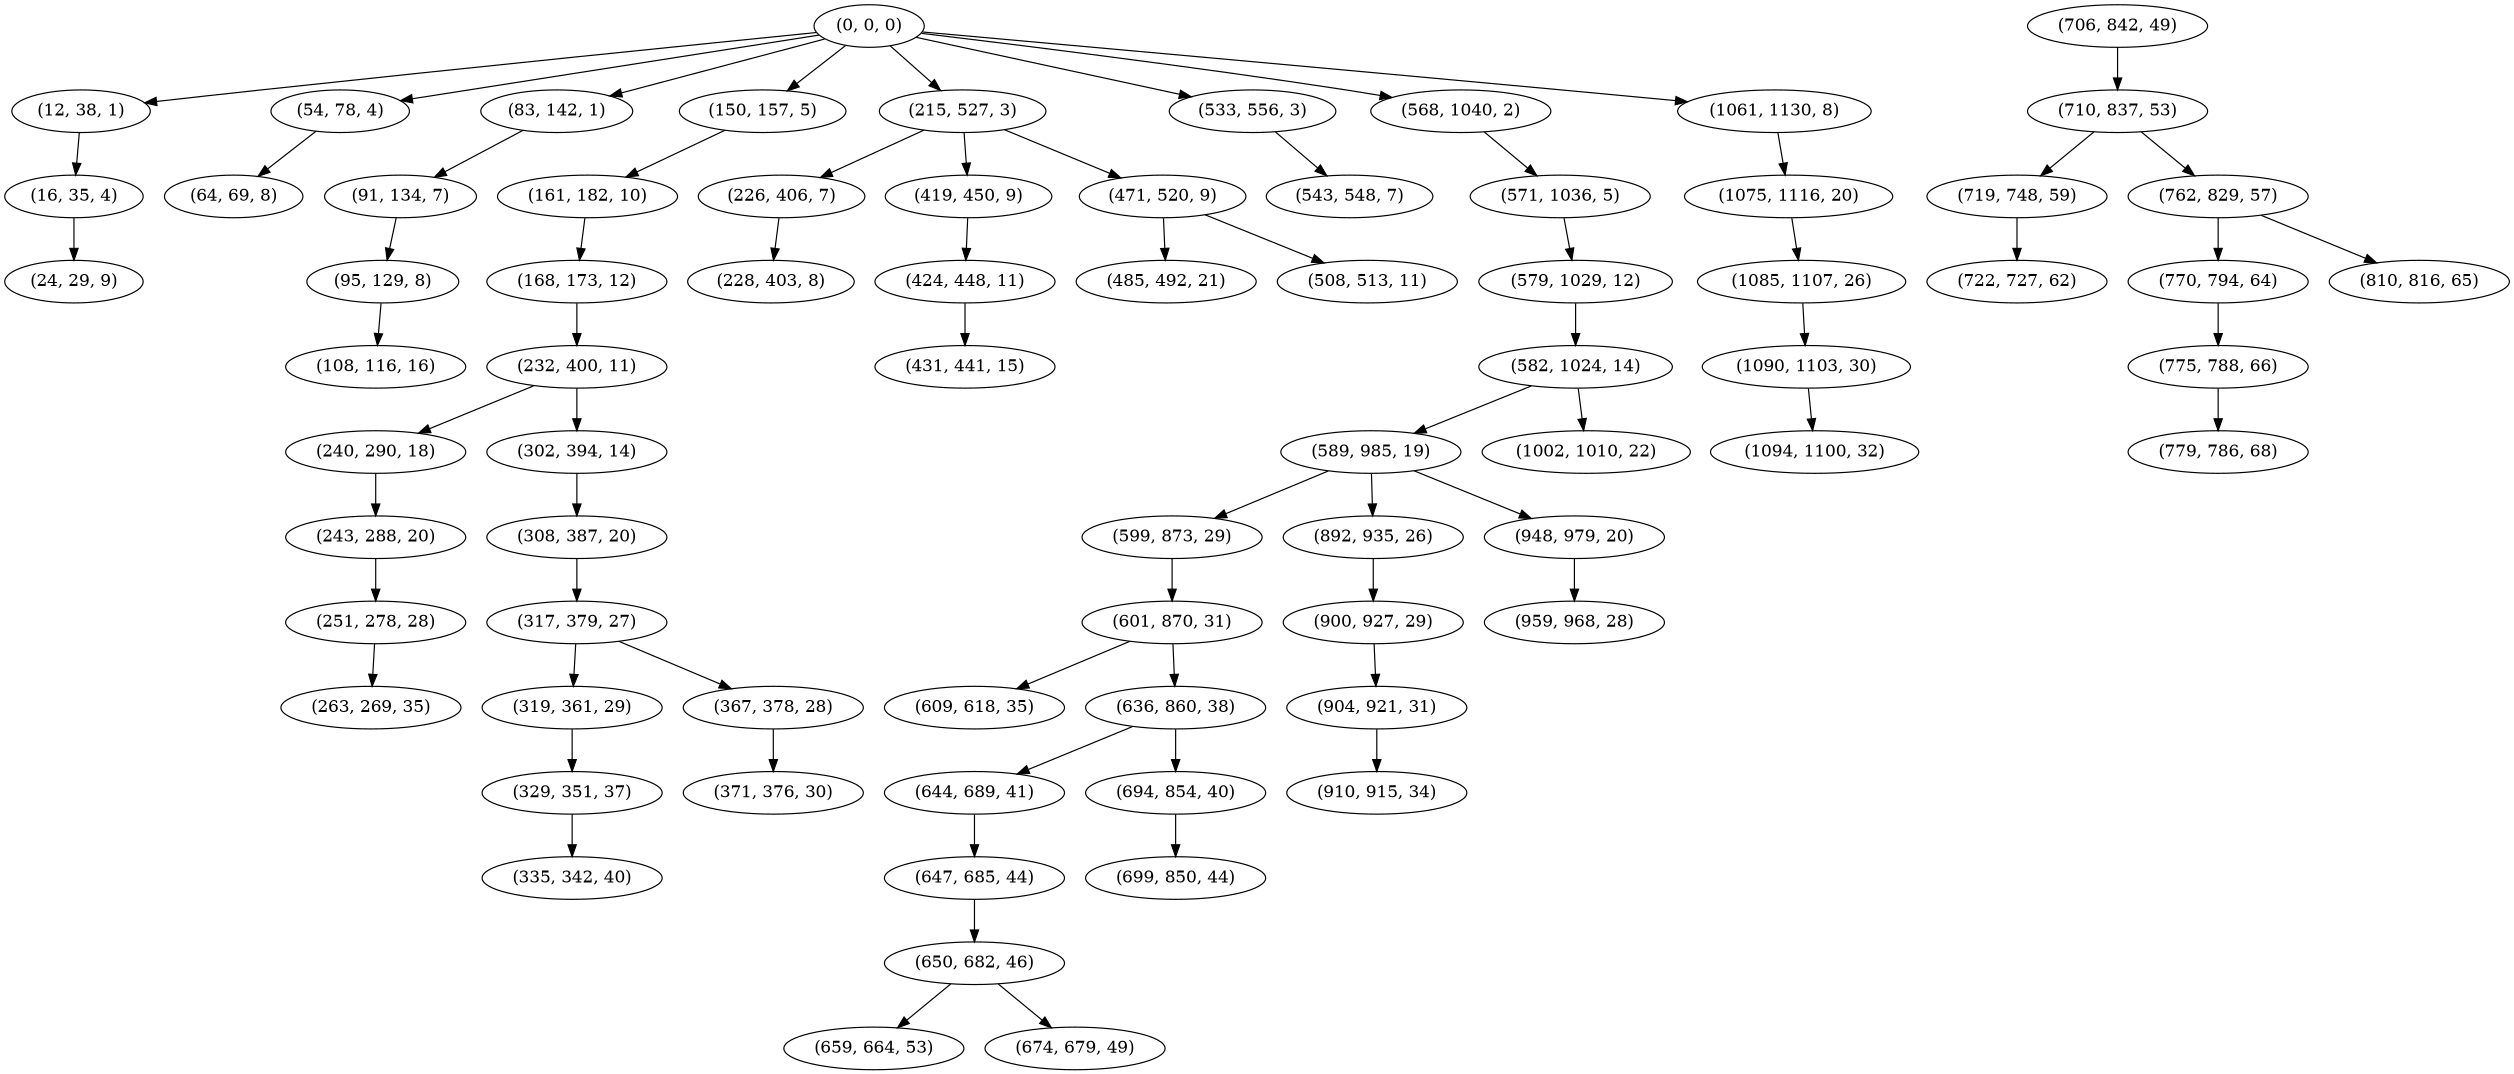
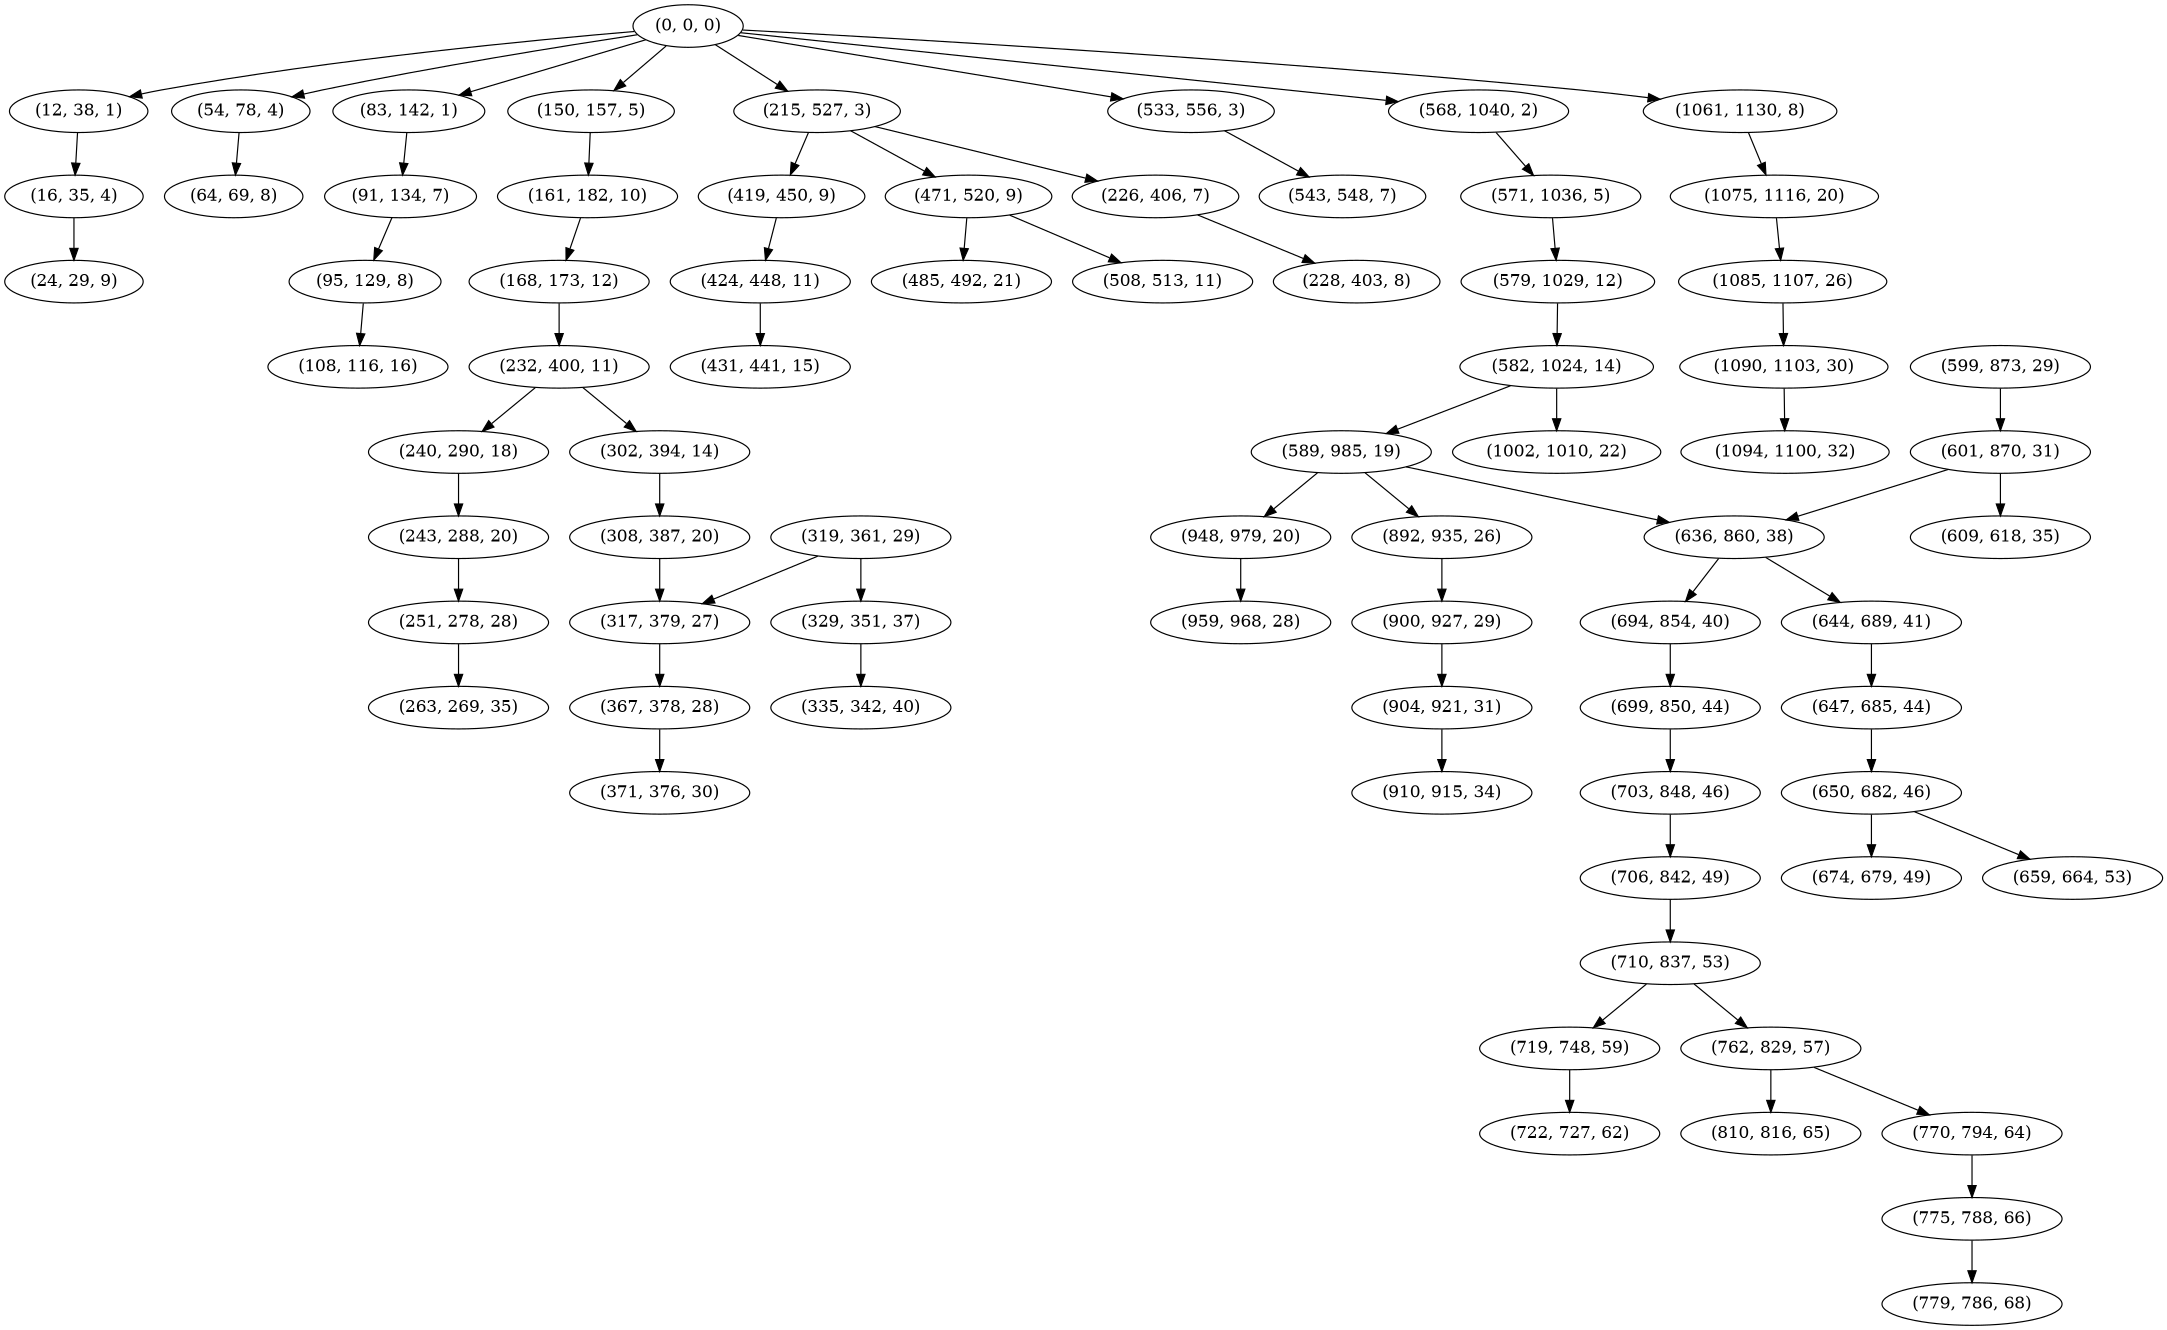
edge "(589, 985, 19)" -> "(599, 873, 29)": now "(589, 985, 19)" -> "(636, 860, 38)"
edge "(317, 379, 27)" -> "(319, 361, 29)": reversed
node "(703, 848, 46)": added
